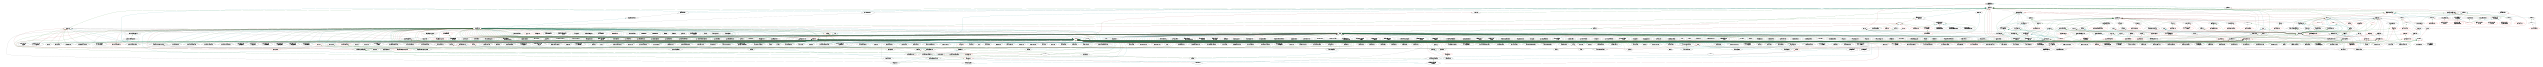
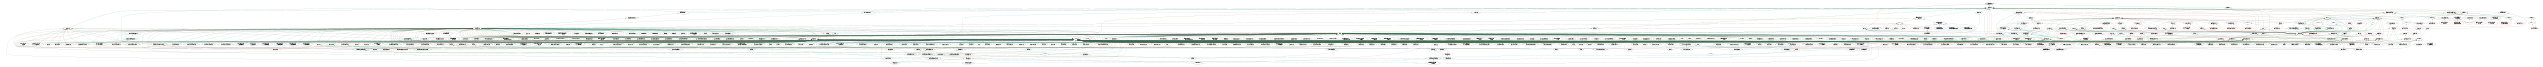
node "1d_stencil_4_throttle.cpp": removed
